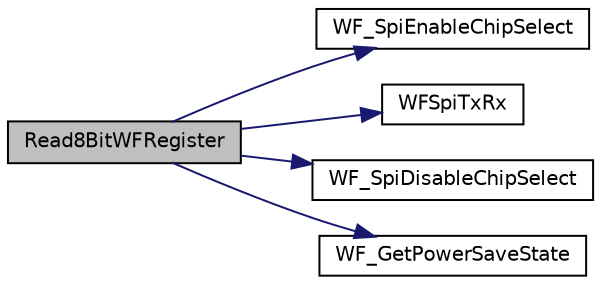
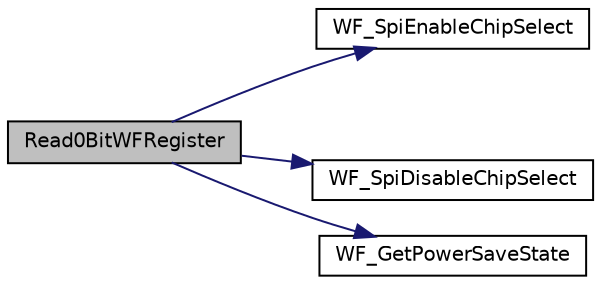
node "WFSpiTxRx": removed
node "Read8BitWFRegister": label "Read8BitWFRegister" -> "Read0BitWFRegister"
